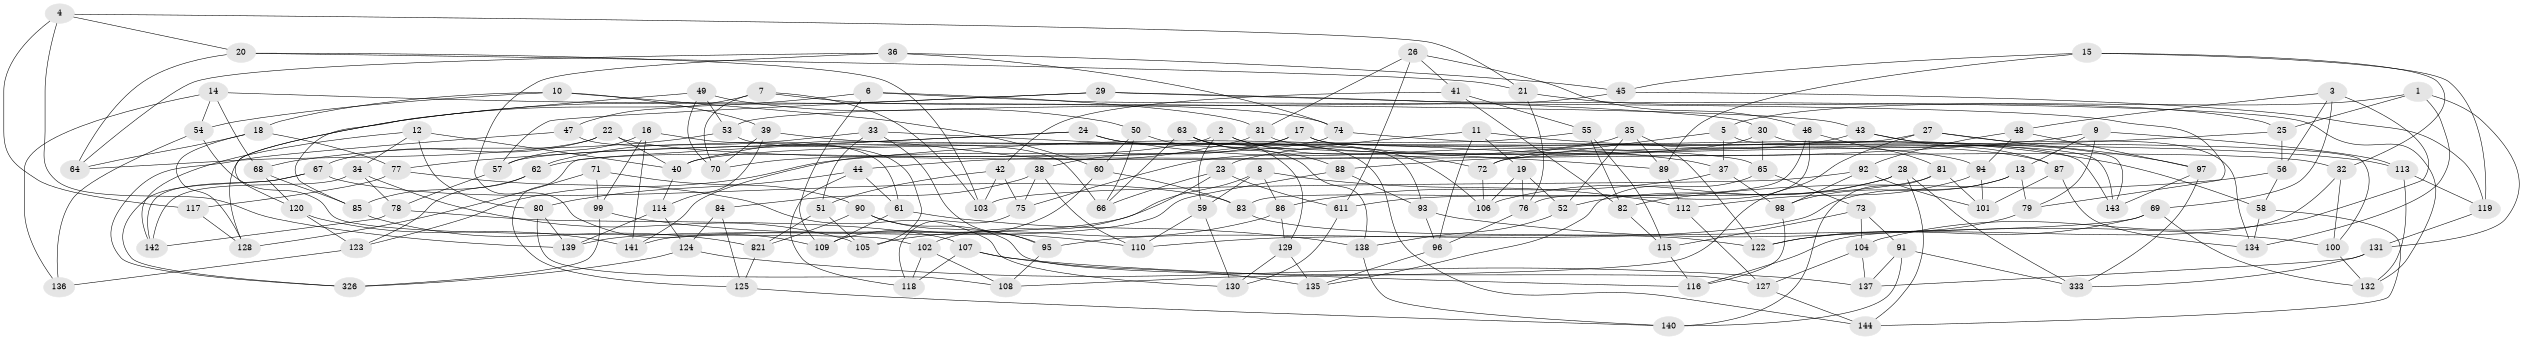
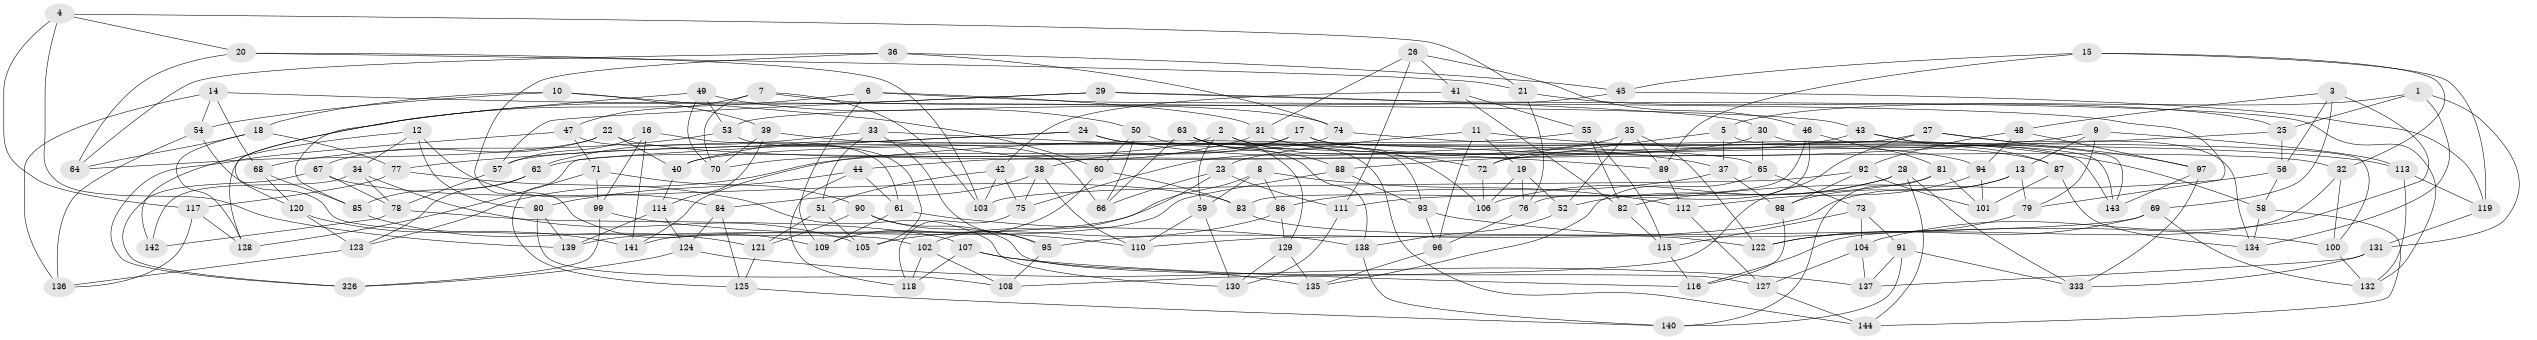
edge "12" -- "40": now "12" -- "84"
edge "47" -- "71": added
edge "67" -- "142": now "67" -- "78"
node "611": label "611" -> "111"
node "821": label "821" -> "121"
edge "117" -- "136": added
